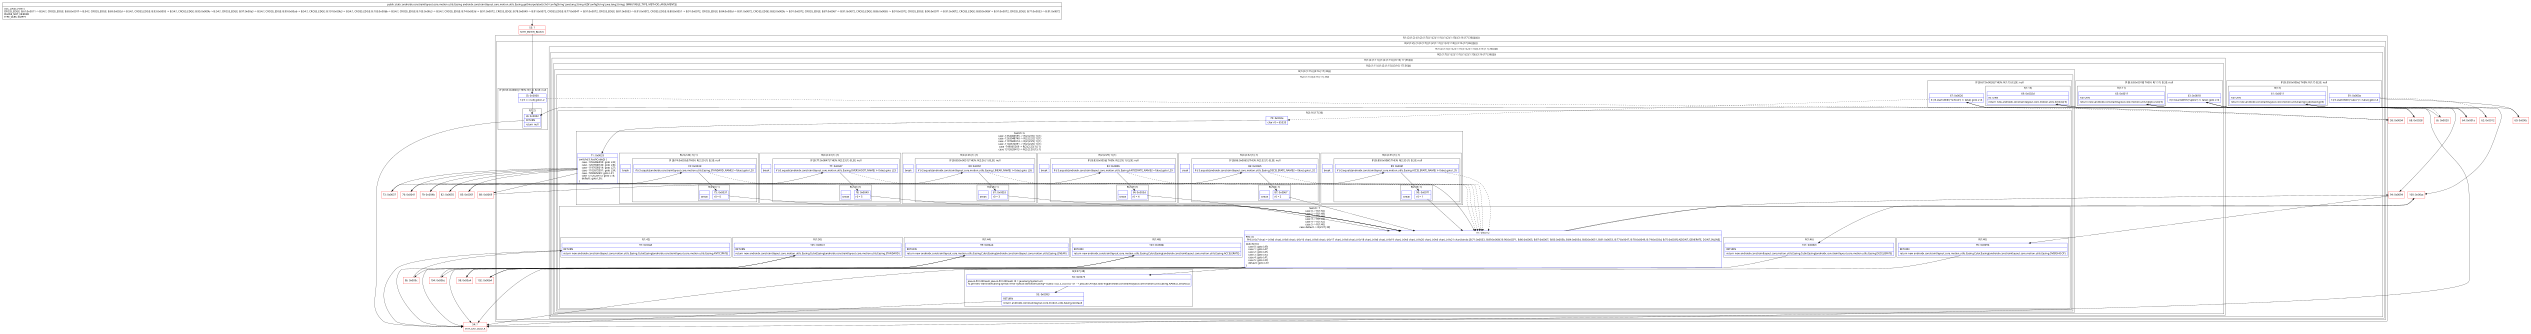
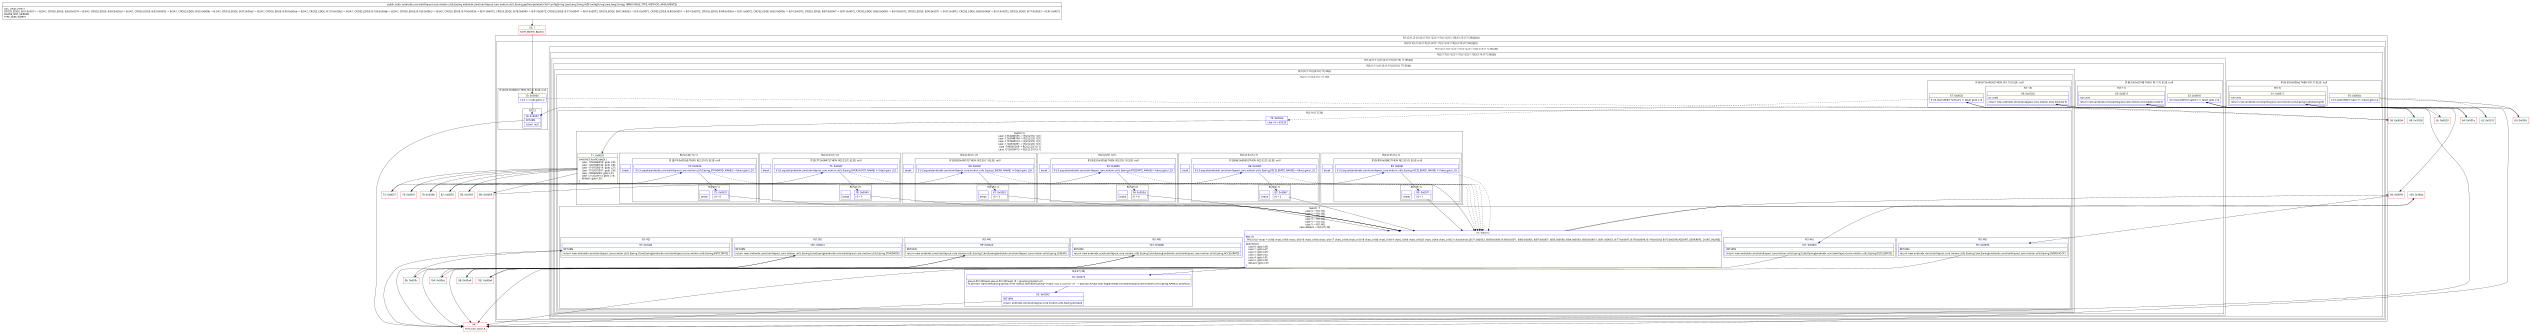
edge "61: 0x0011" -> "100: 0x00ac": now "61: 0x0011" -> "54: ?"
